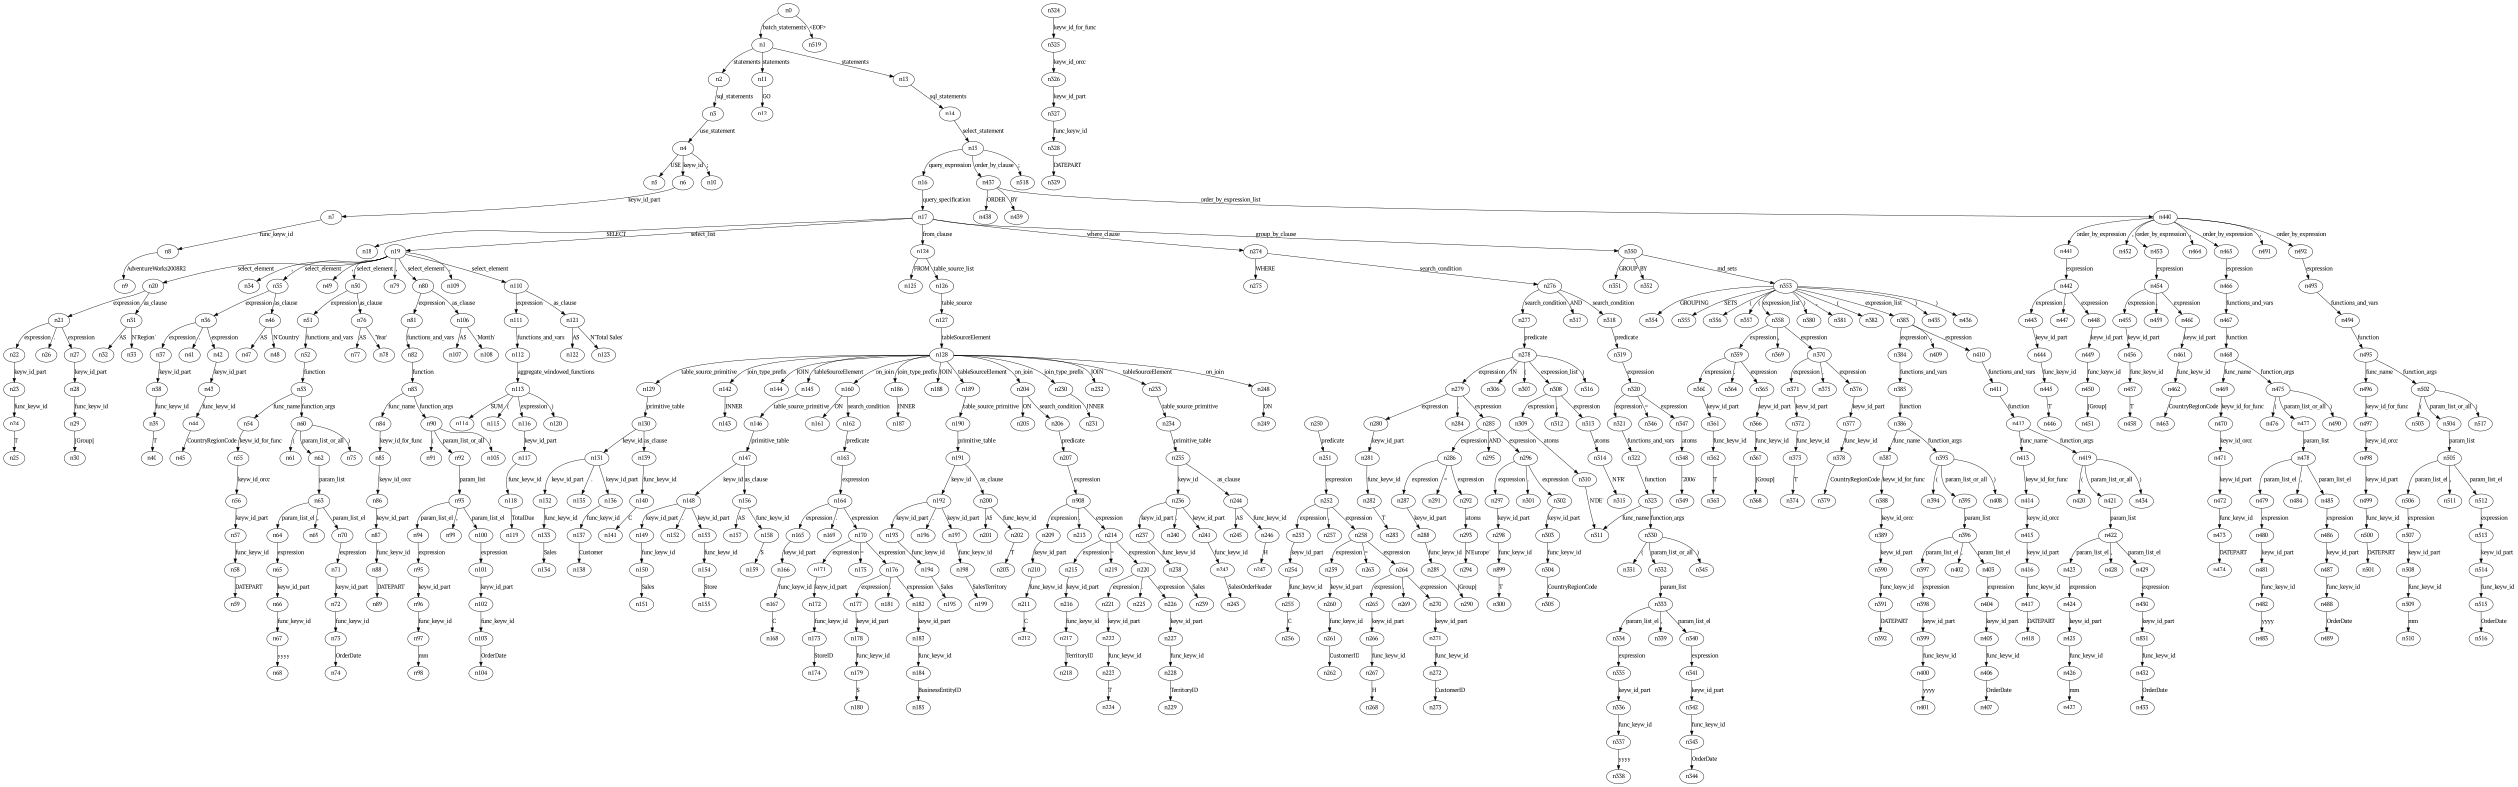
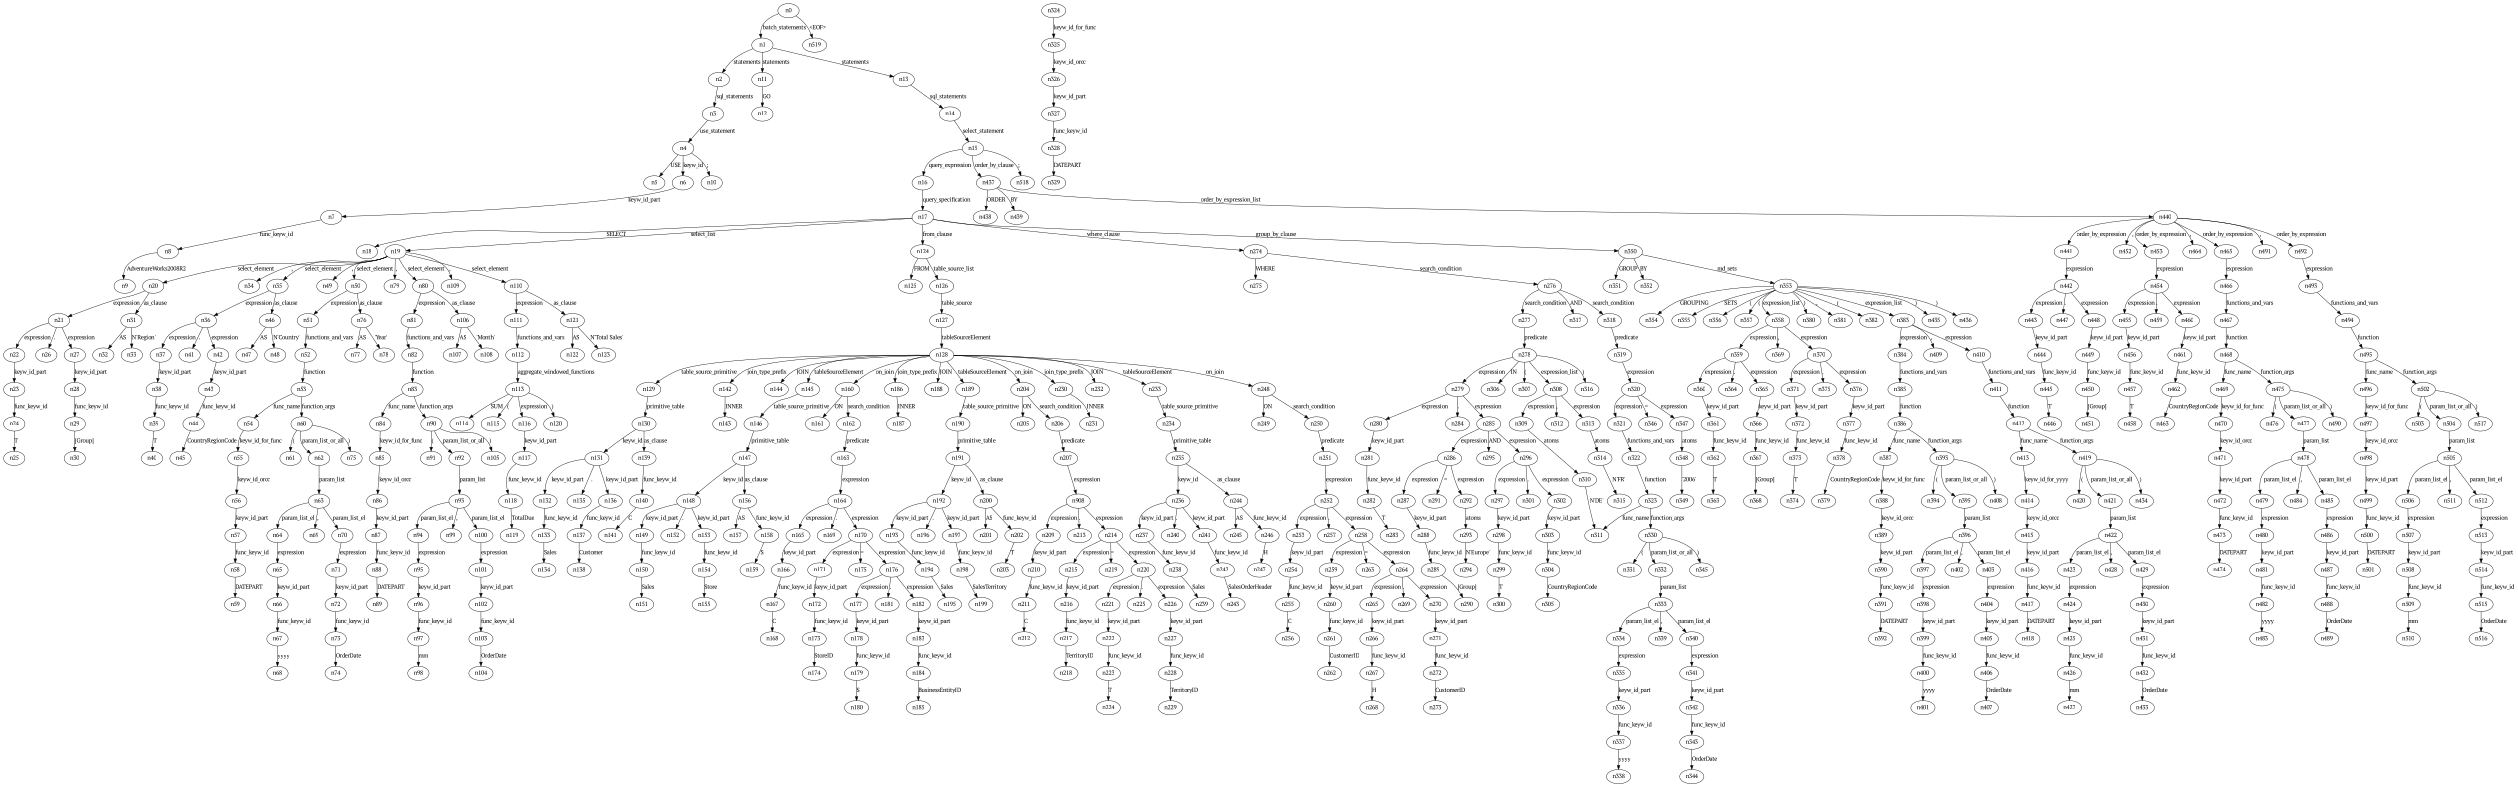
edge "n248" -> "n250": added, label "search_condition"
edge "n413" -> "n414": label "keyw_id_for_func" -> "keyw_id_for_yyyy"
node "n899": label "n899" -> "n299"
node "n831": label "n831" -> "n431"
